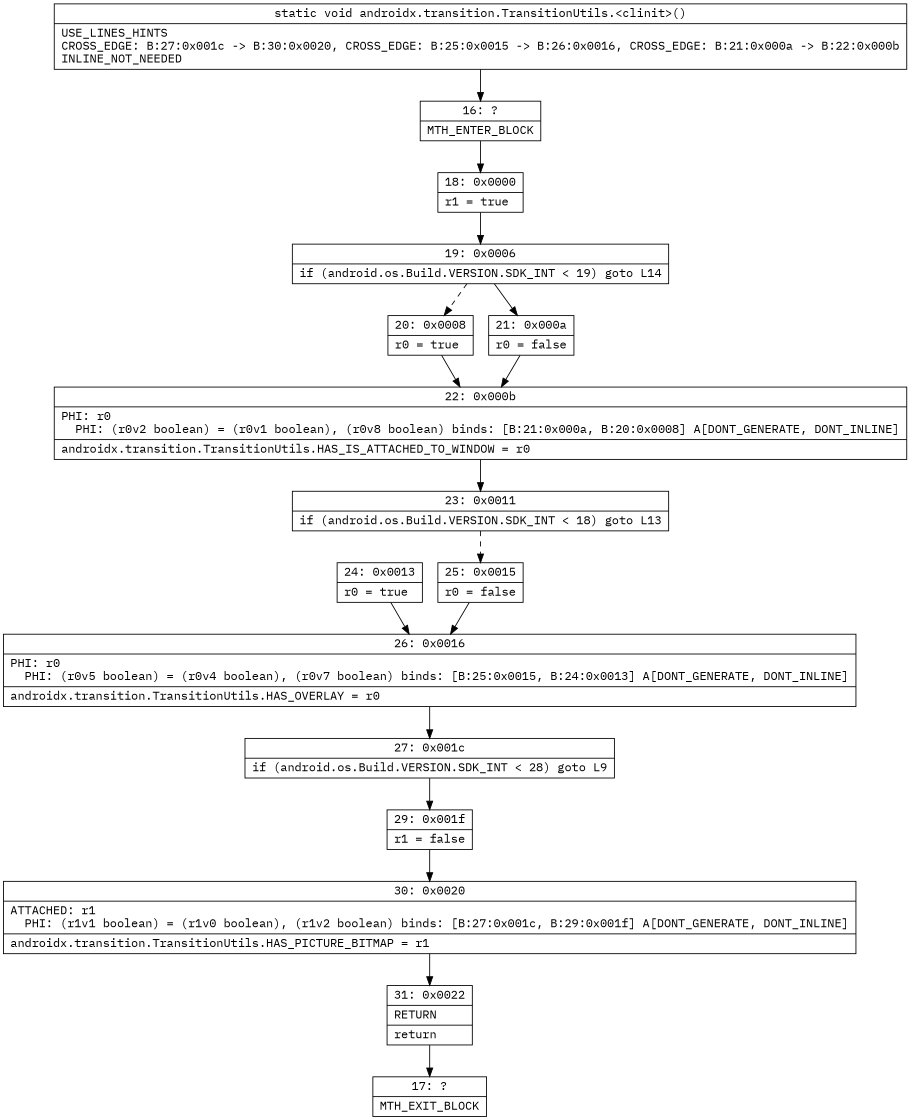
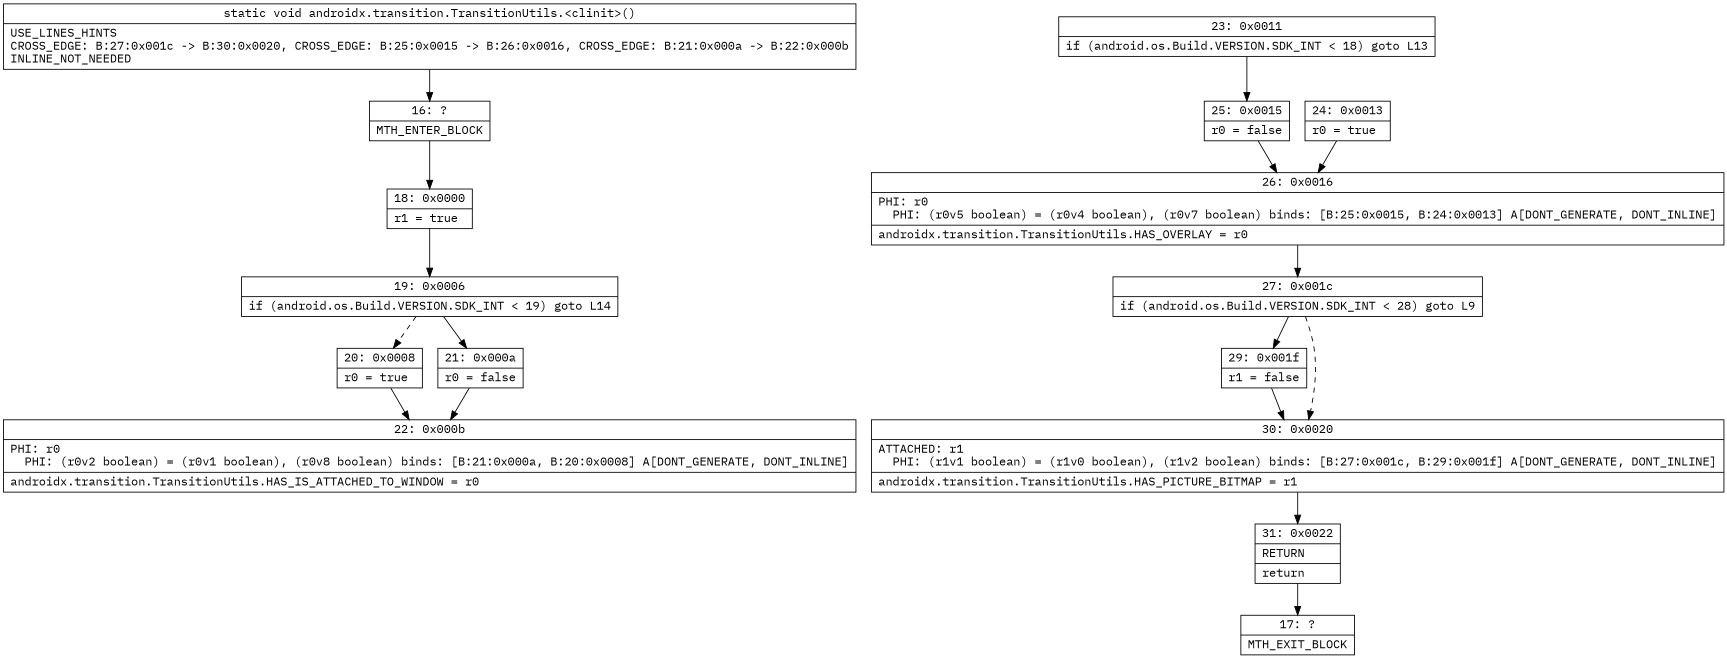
edge "27: 0x001c" -> "30: 0x0020": added
edge "22: 0x000b" -> "23: 0x0011": removed
edge "23: 0x0011" -> "25: 0x0015": style dashed -> solid
